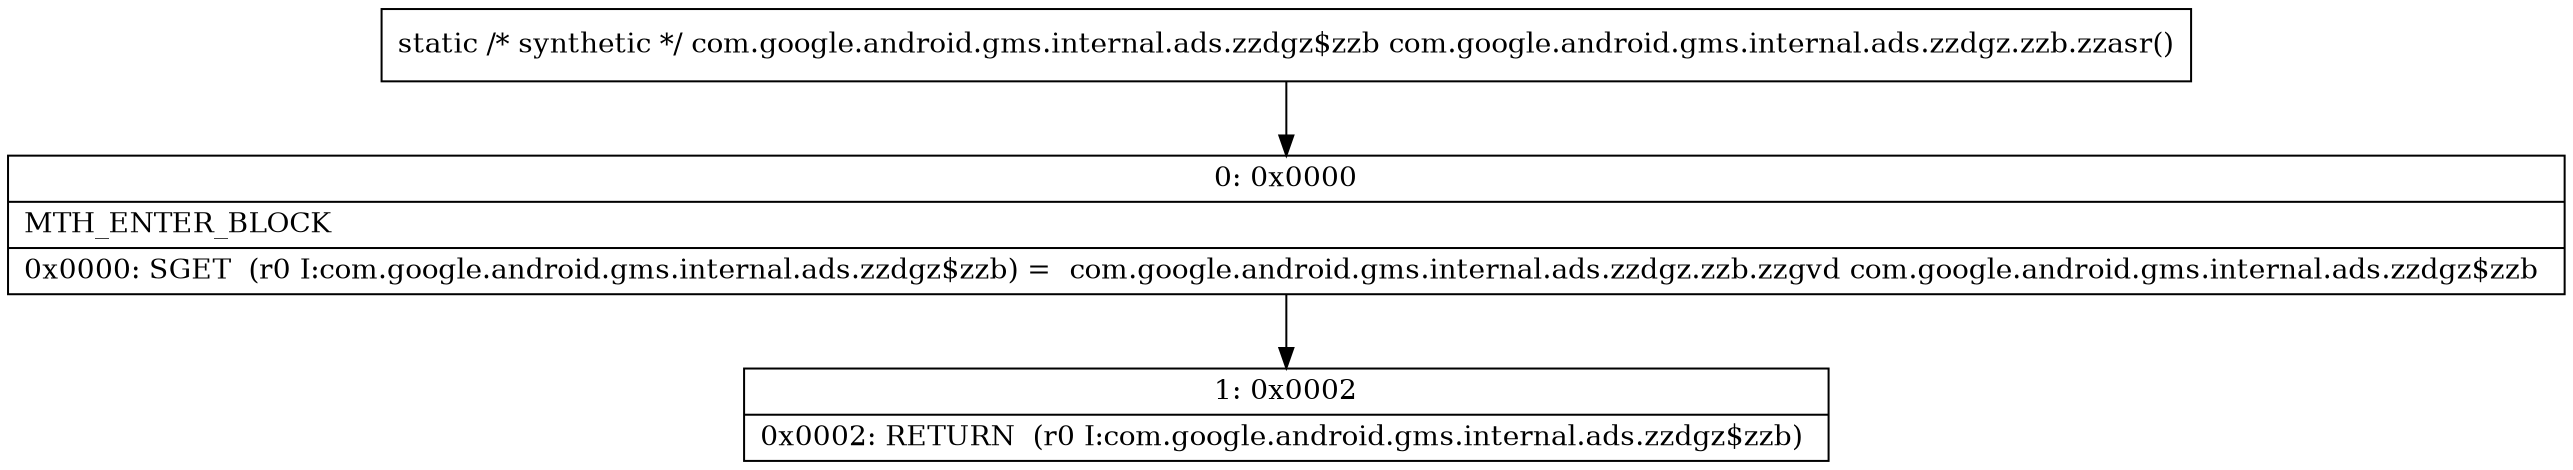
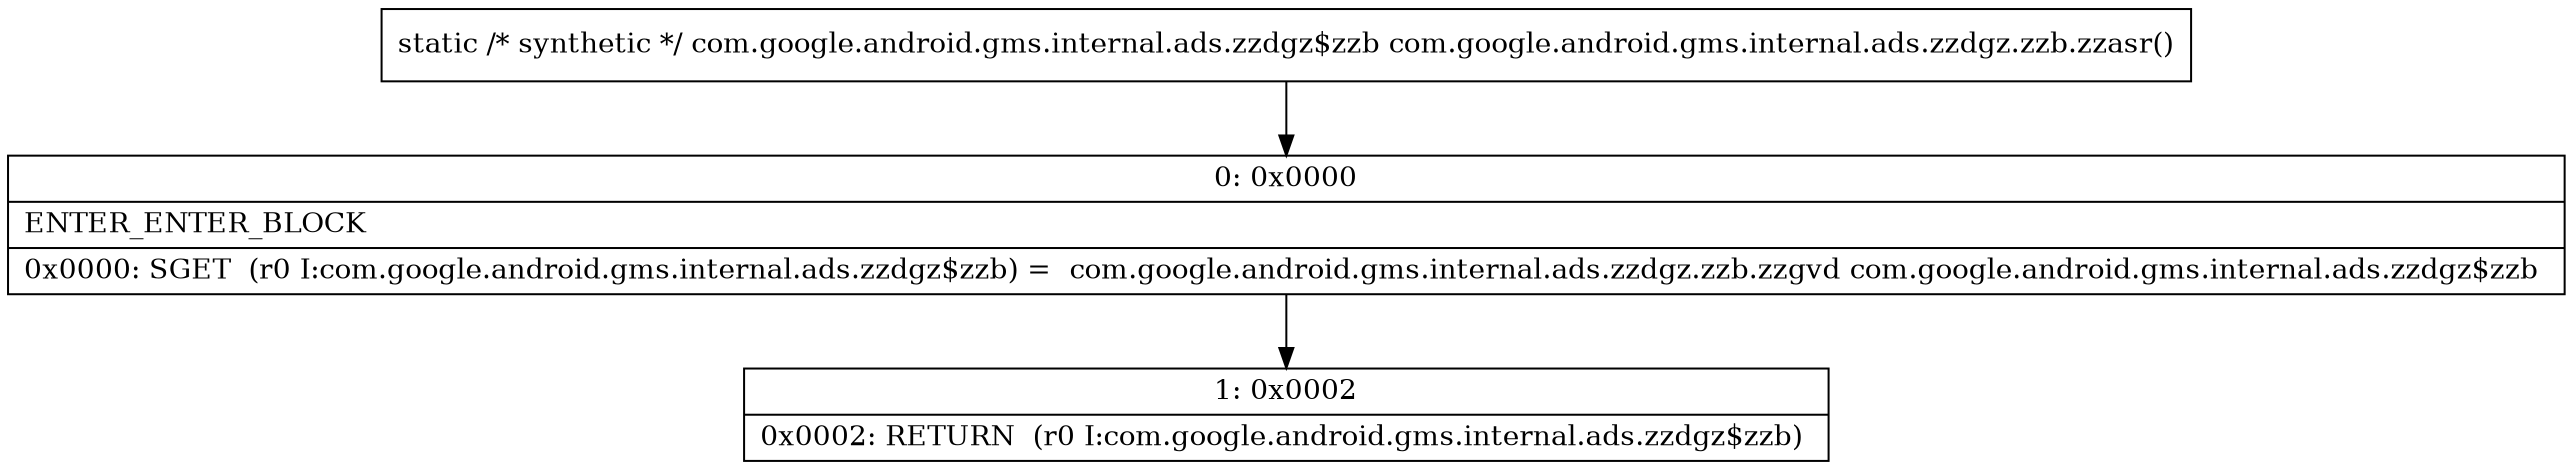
node "0: 0x0000": text "MTH_ENTER_BLOCK" -> "ENTER_ENTER_BLOCK"
